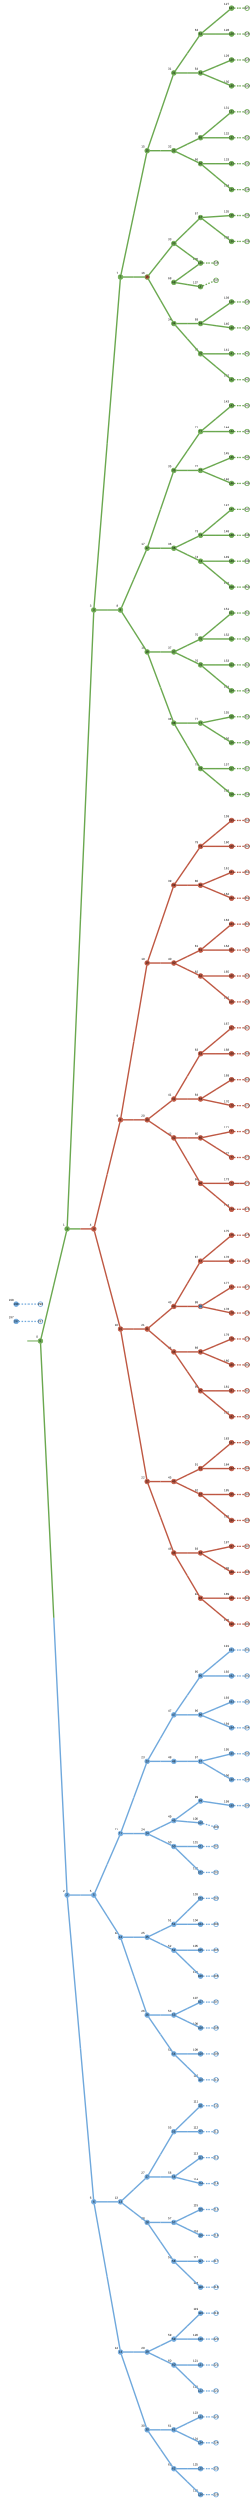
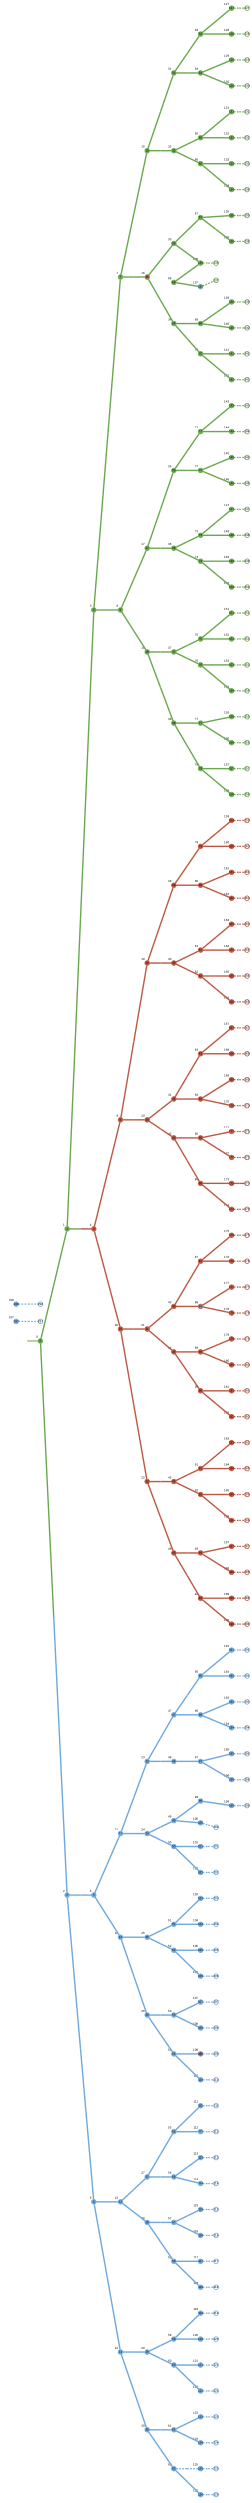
node "137 137": color #6aa84fff -> #6fa8dcff
node "109 109": fillcolor #6fa8dcff -> #be5742ff
edge "62 62" -> "125 125": style solid -> dashed
